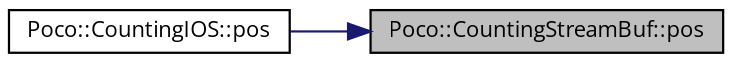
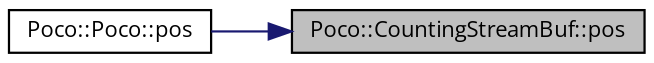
node "Poco::CountingIOS::pos": label "Poco::CountingIOS::pos" -> "Poco::Poco::pos"
